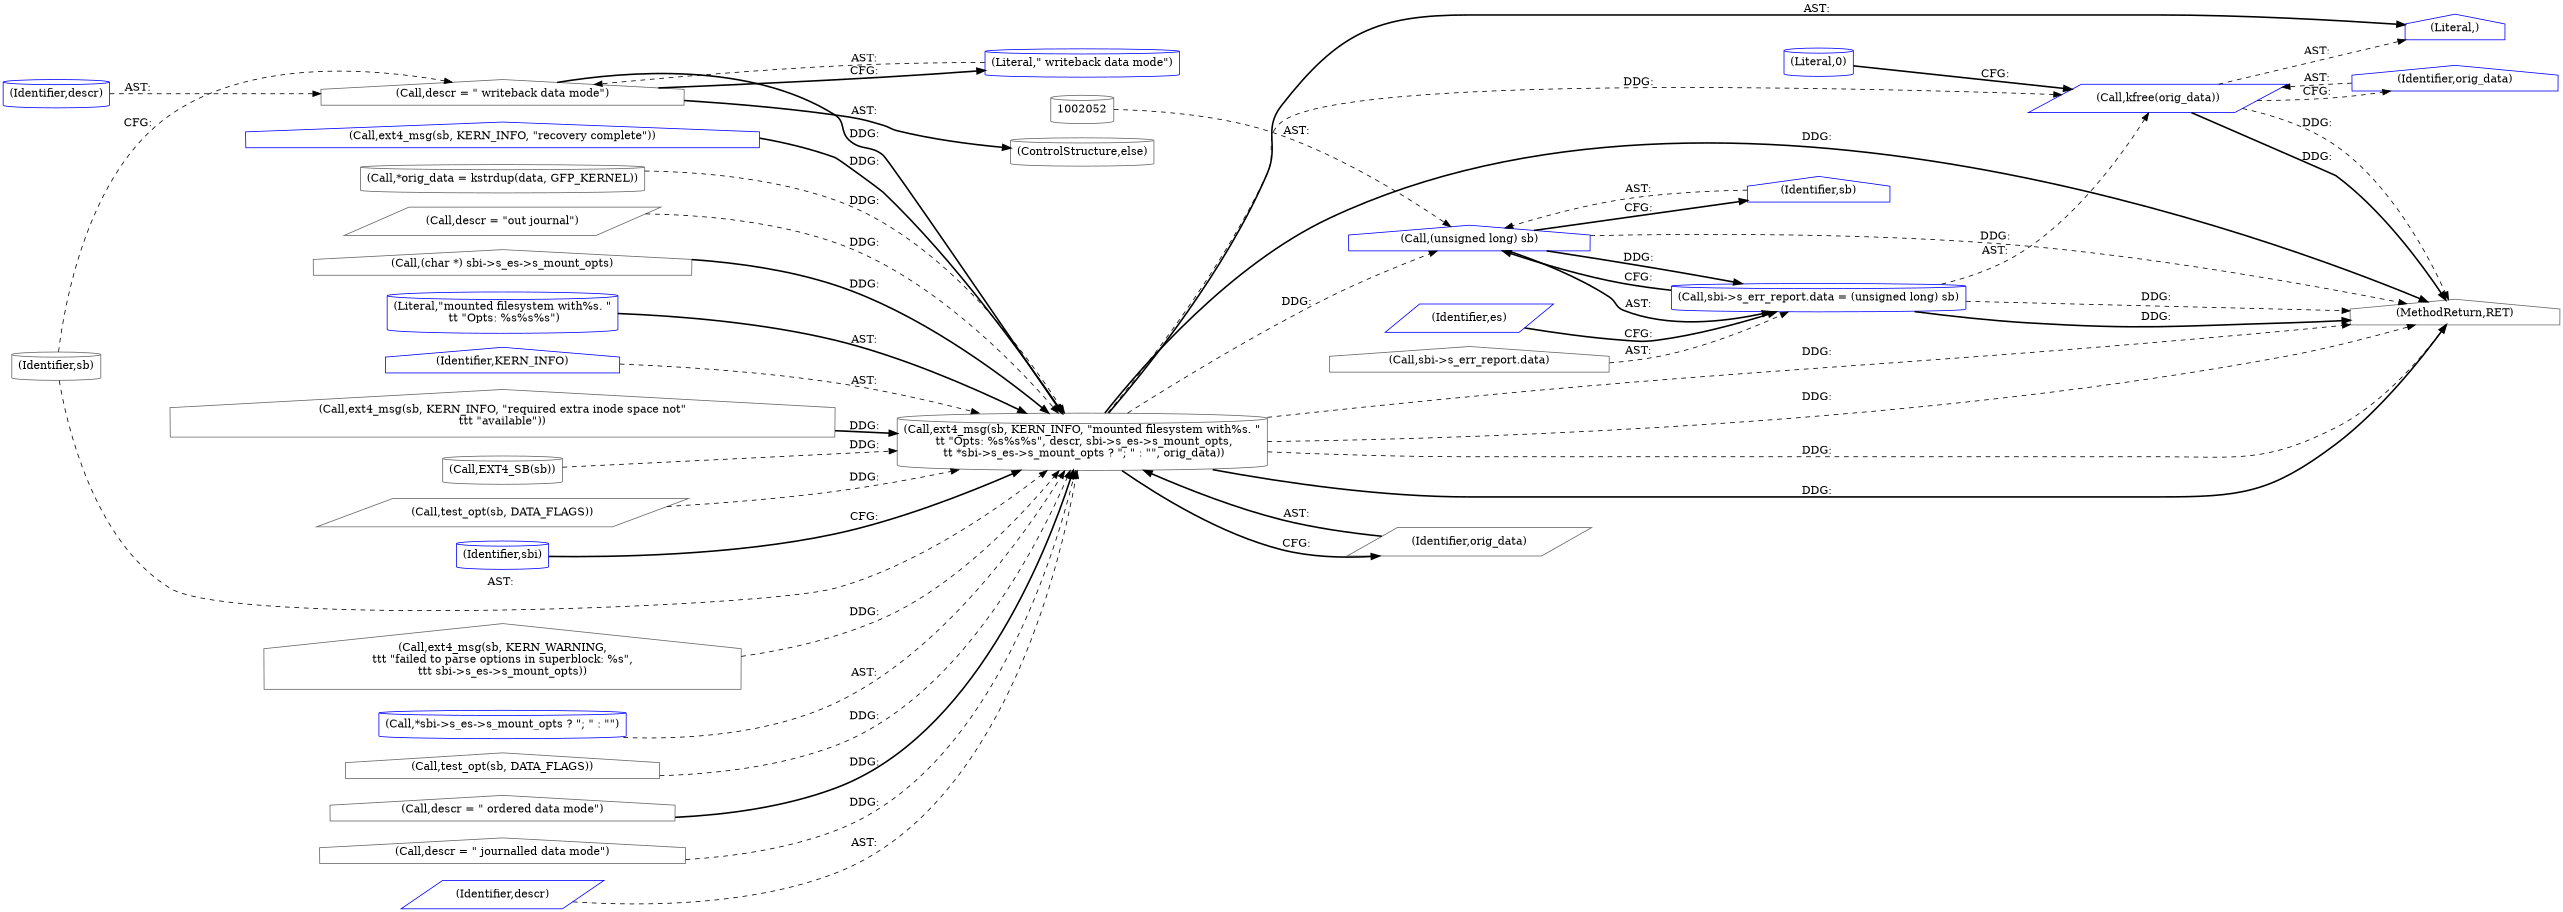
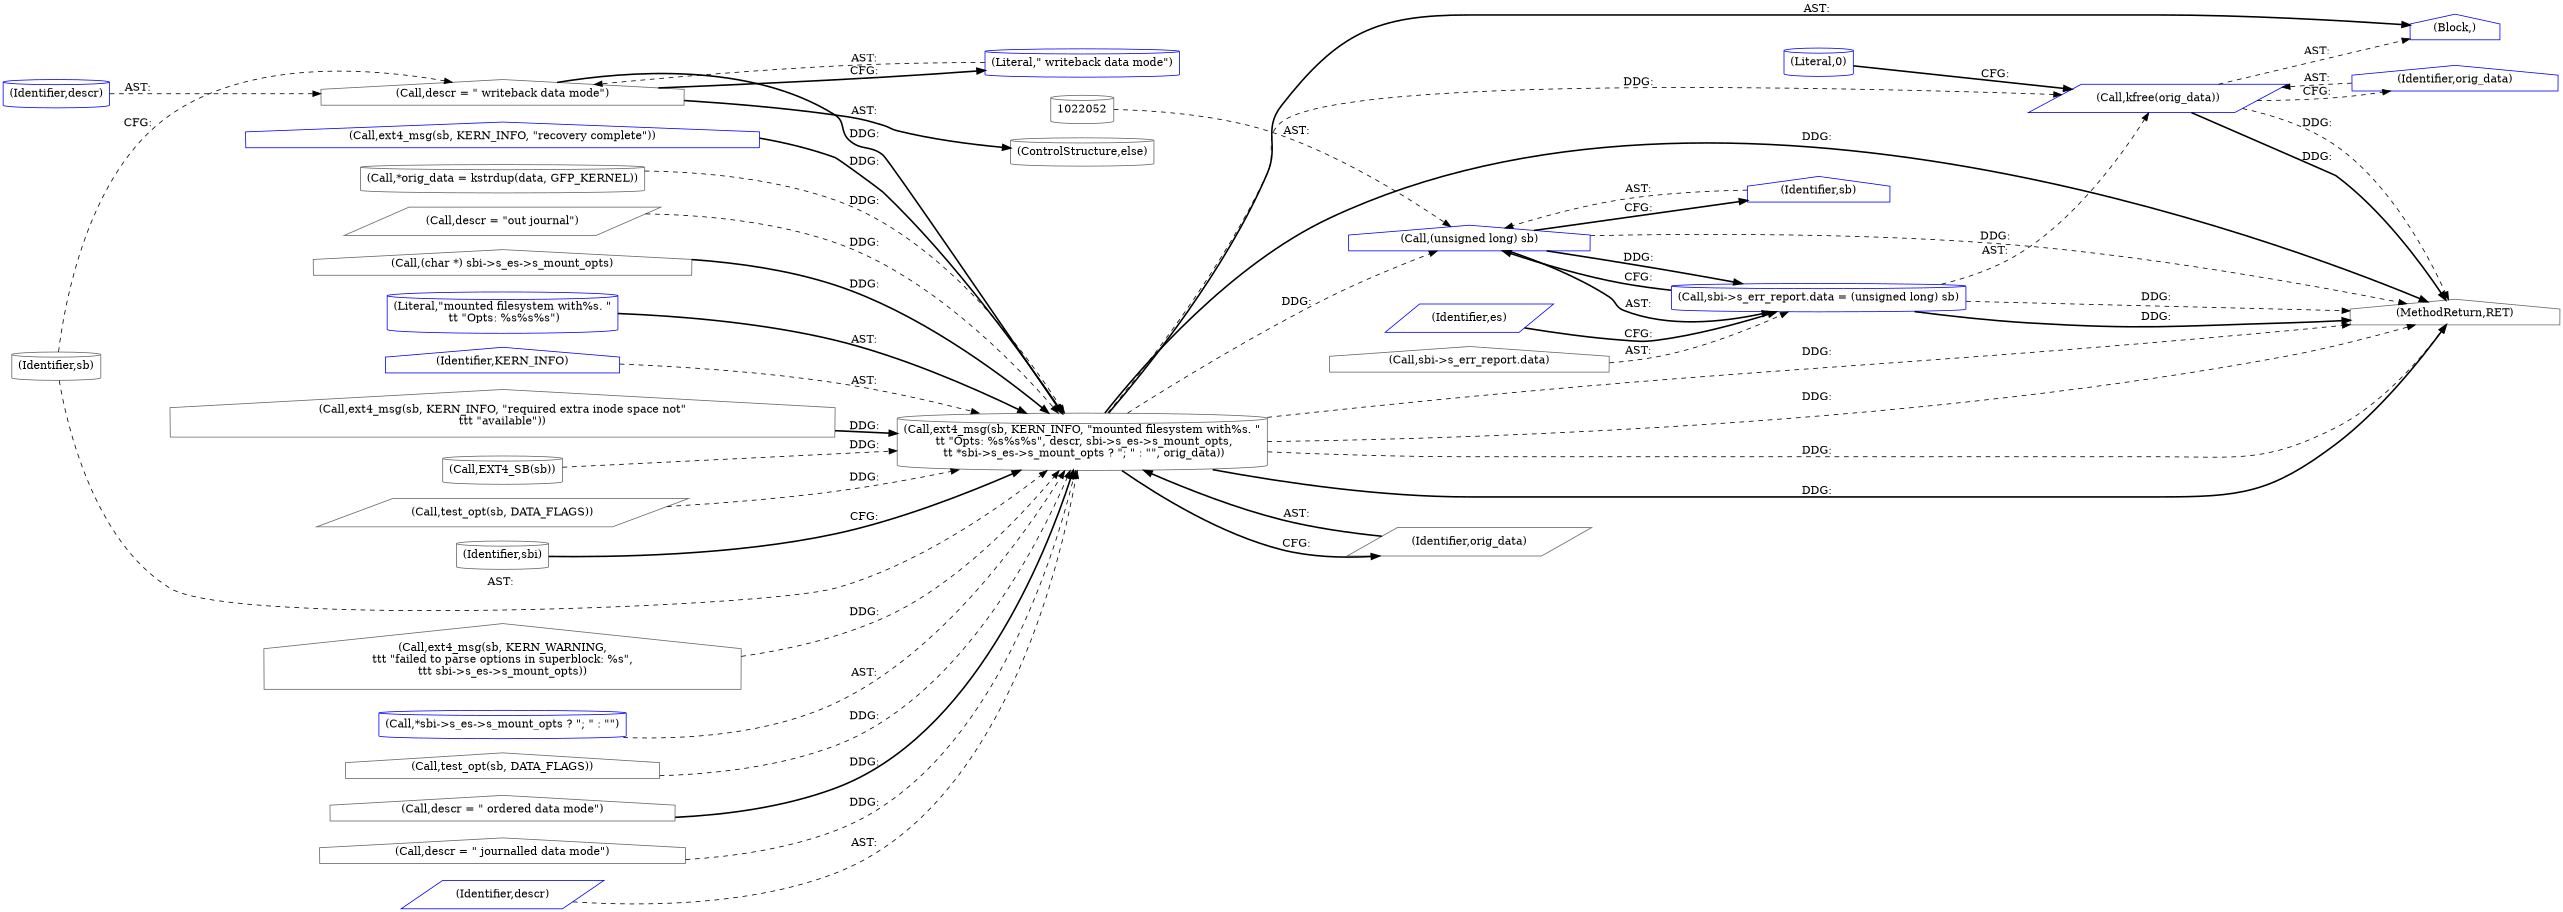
node "(Literal,)": label "(Literal,)" -> "(Block,)"
node "1002052": label "1002052" -> "1022052"
node "(Identifier,sbi)": color blue -> gray40
